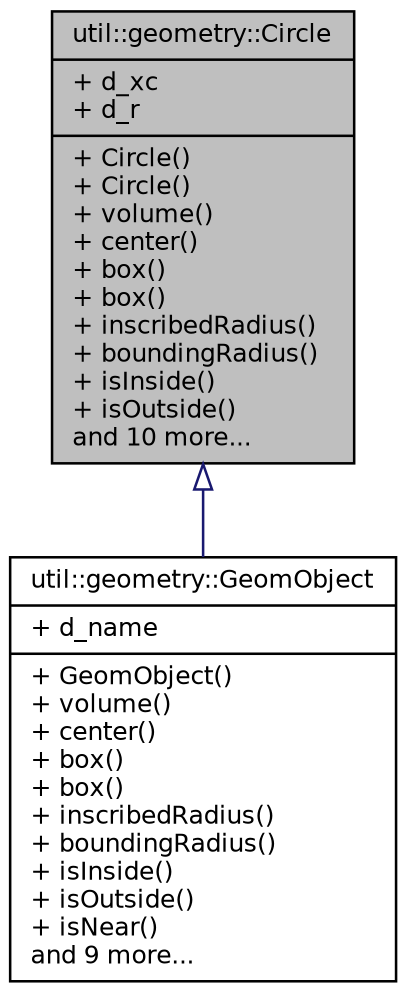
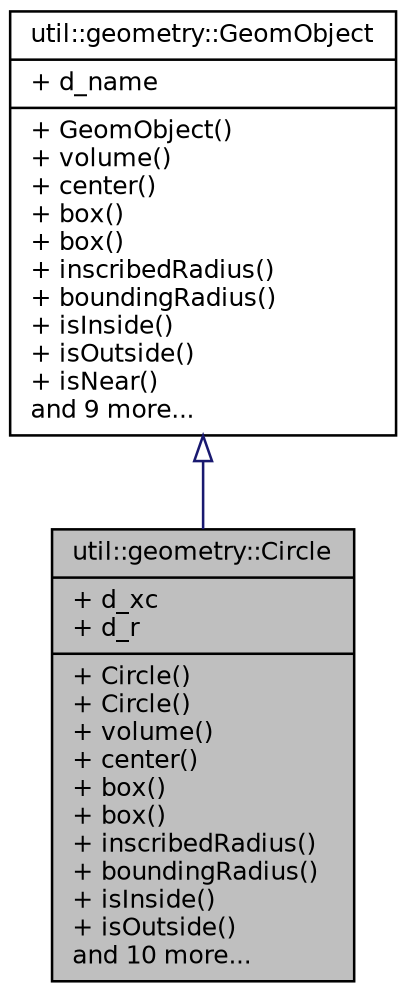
edge "util::geometry::GeomObject" -> "util::geometry::Circle": reversed
